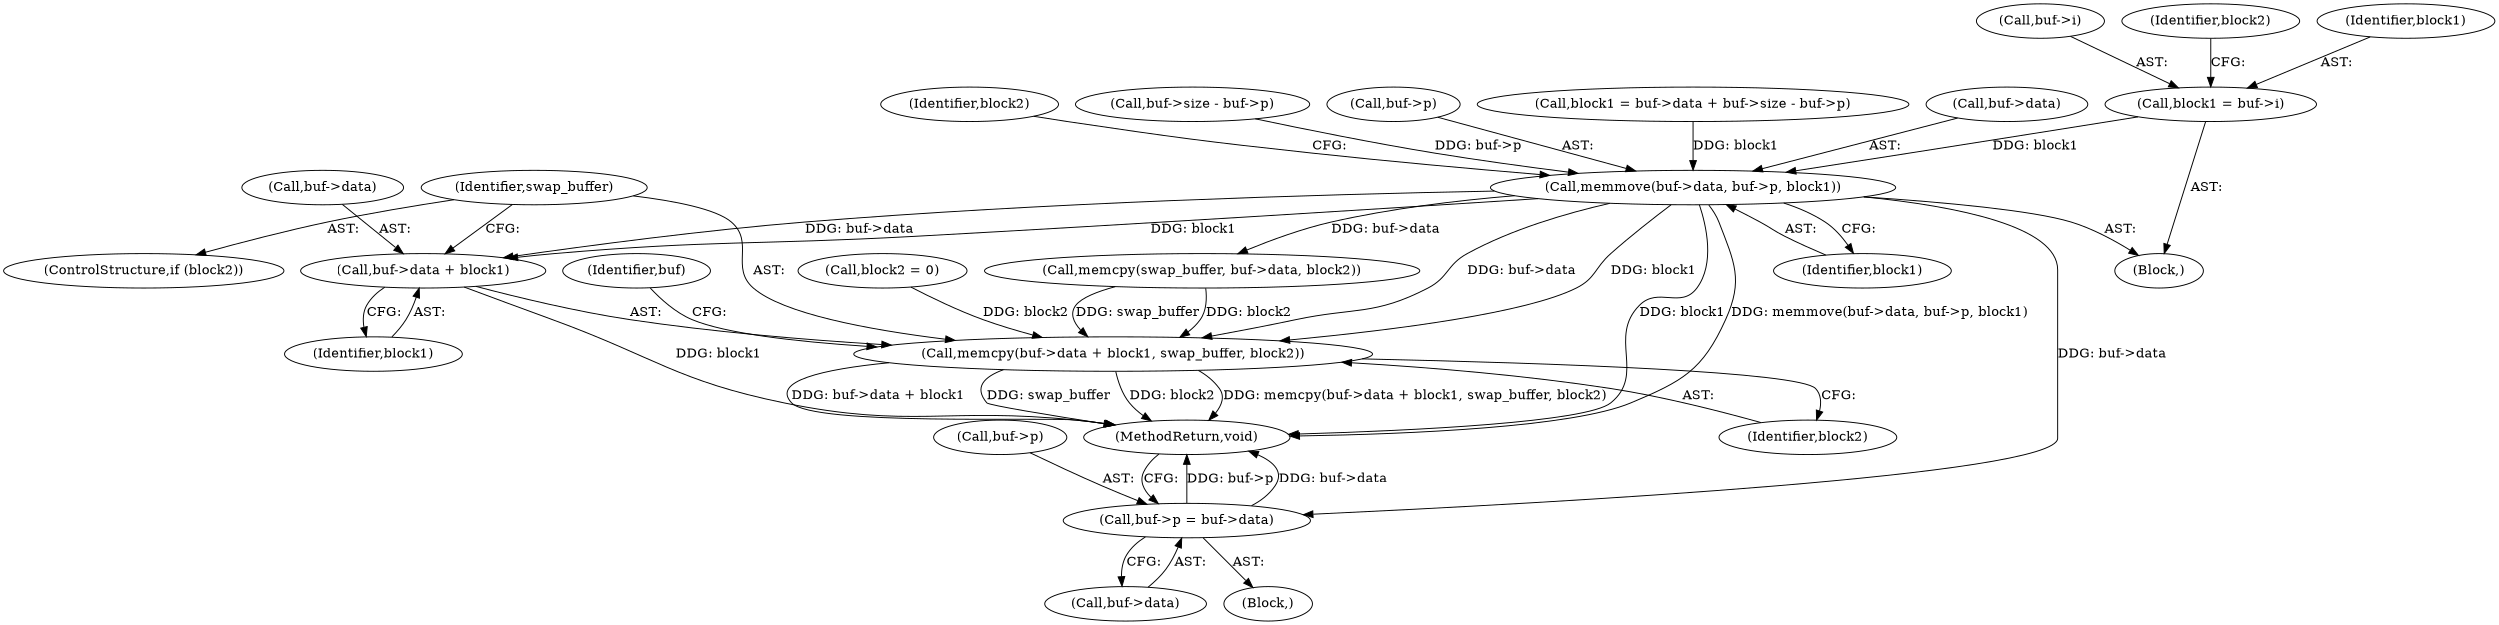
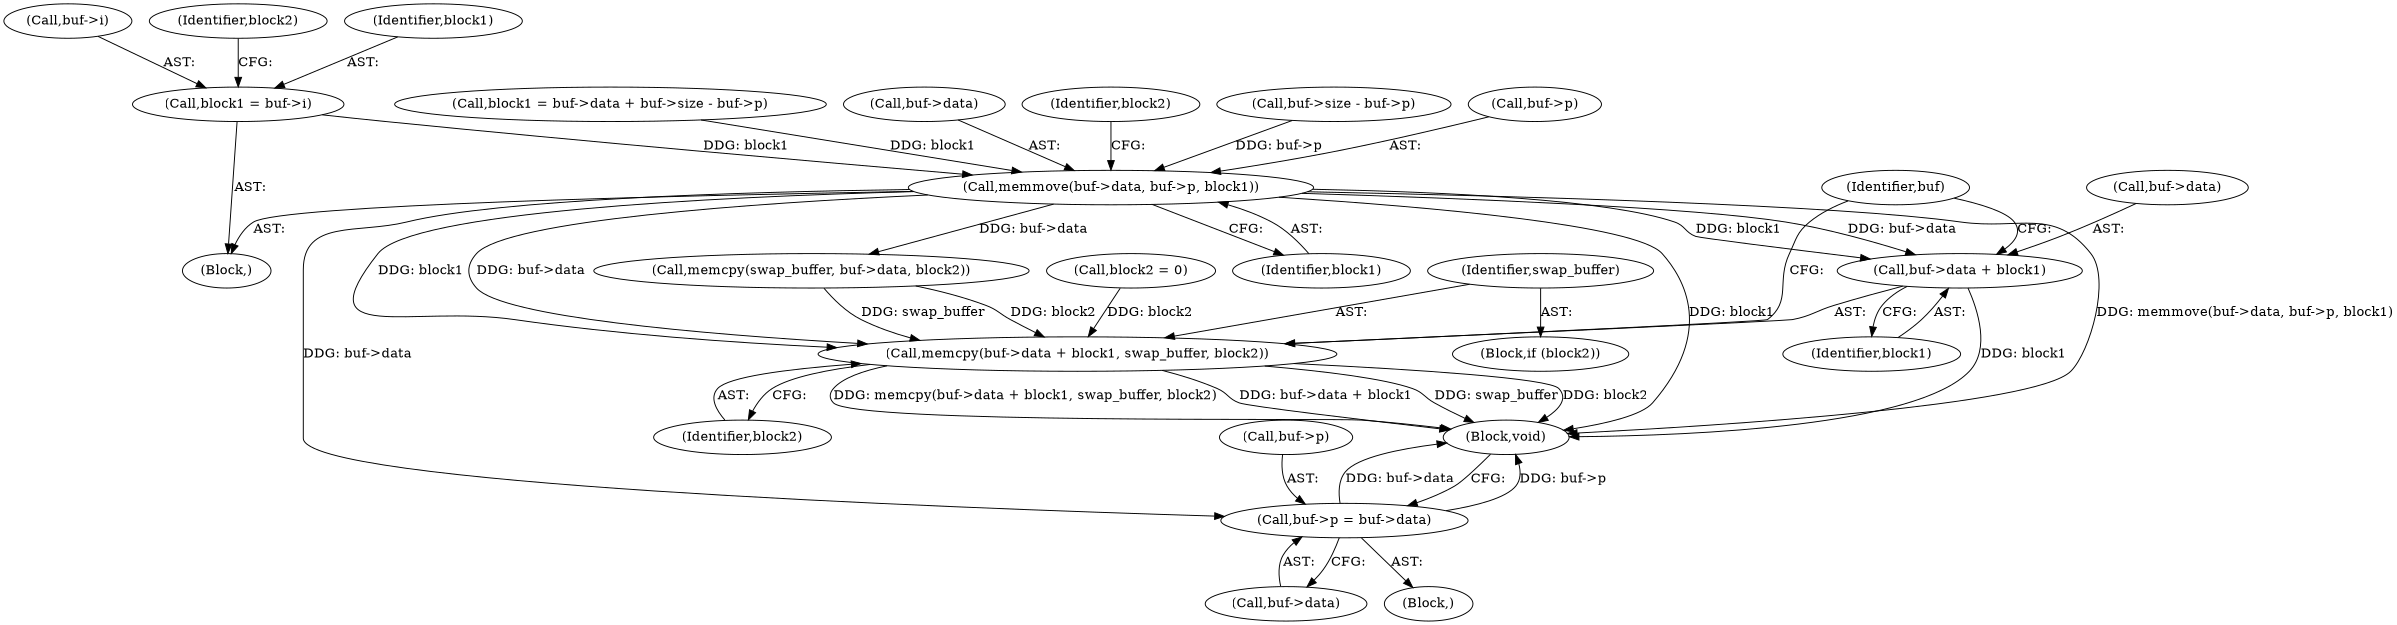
edge "(Identifier,swap_buffer)" -> "(Call,buf->data + block1)": now "(Identifier,buf)" -> "(Call,buf->data + block1)"
node "(ControlStructure,if (block2))": label "(ControlStructure,if (block2))" -> "(Block,if (block2))"
node "(MethodReturn,void)": label "(MethodReturn,void)" -> "(Block,void)"
